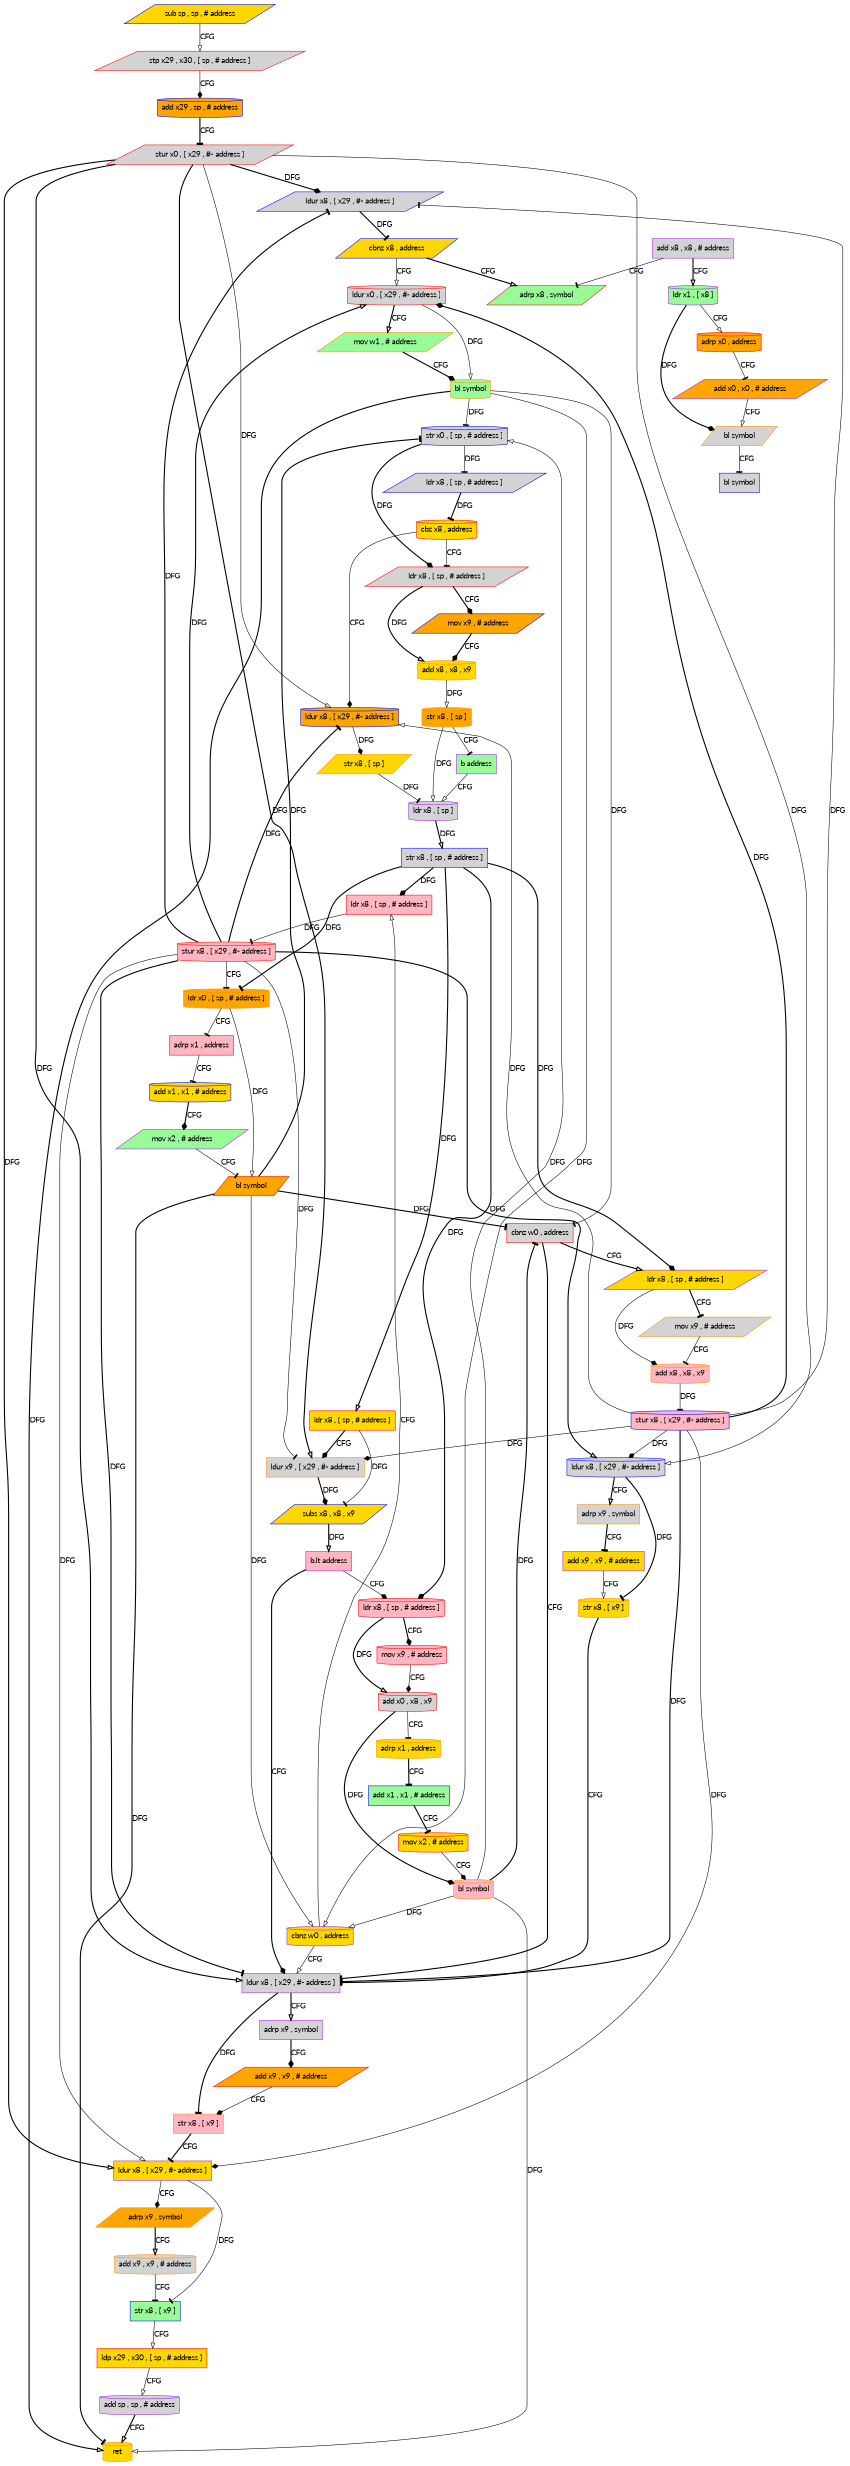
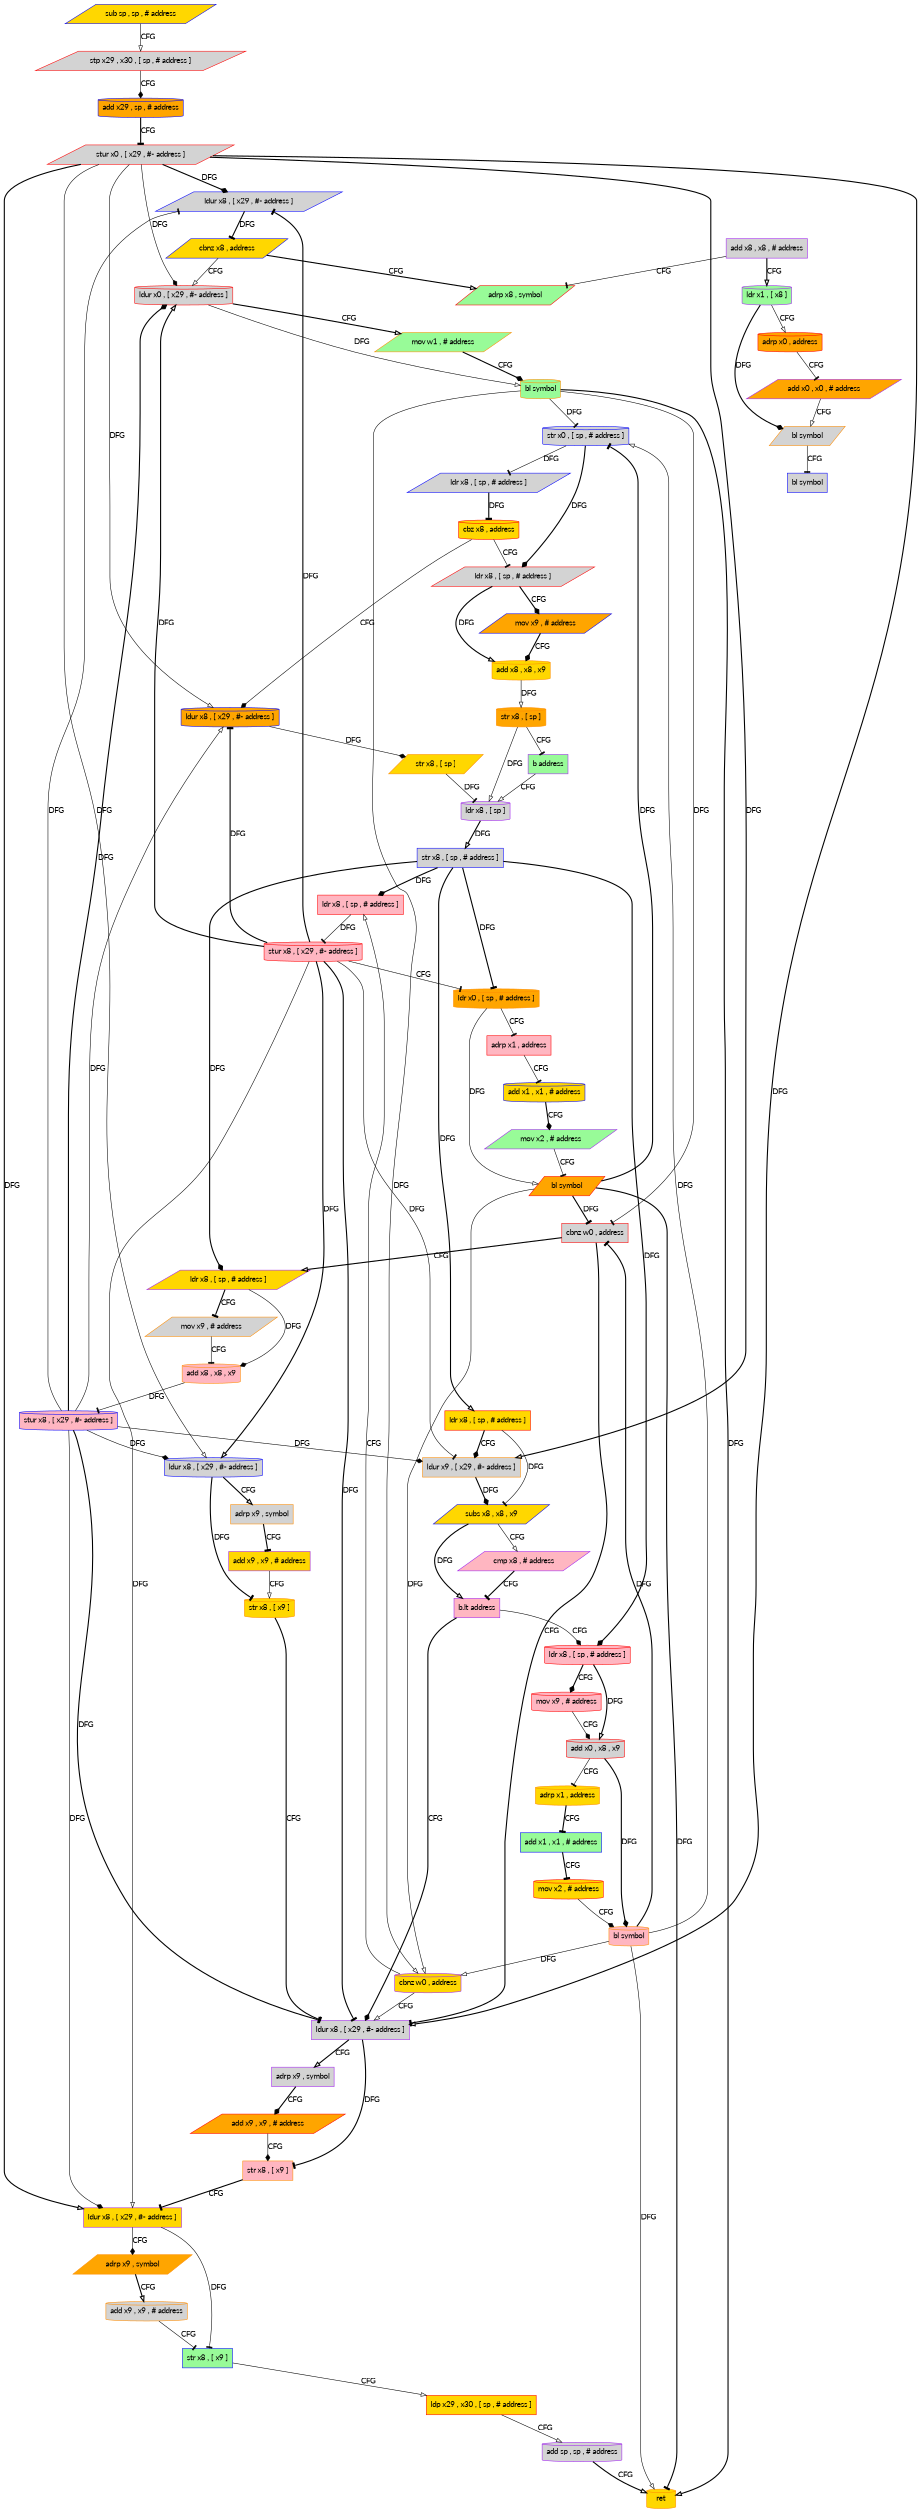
edge "stur x0 , [ x29 , #- address ]" -> "ldur x0 , [ x29 , #- address ]": added, label "DFG"
node "cmp x8 , # address": added
